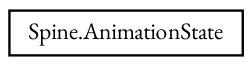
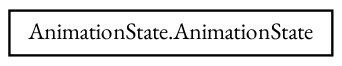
node "Spine.AnimationState": label "Spine.AnimationState" -> "AnimationState.AnimationState"
